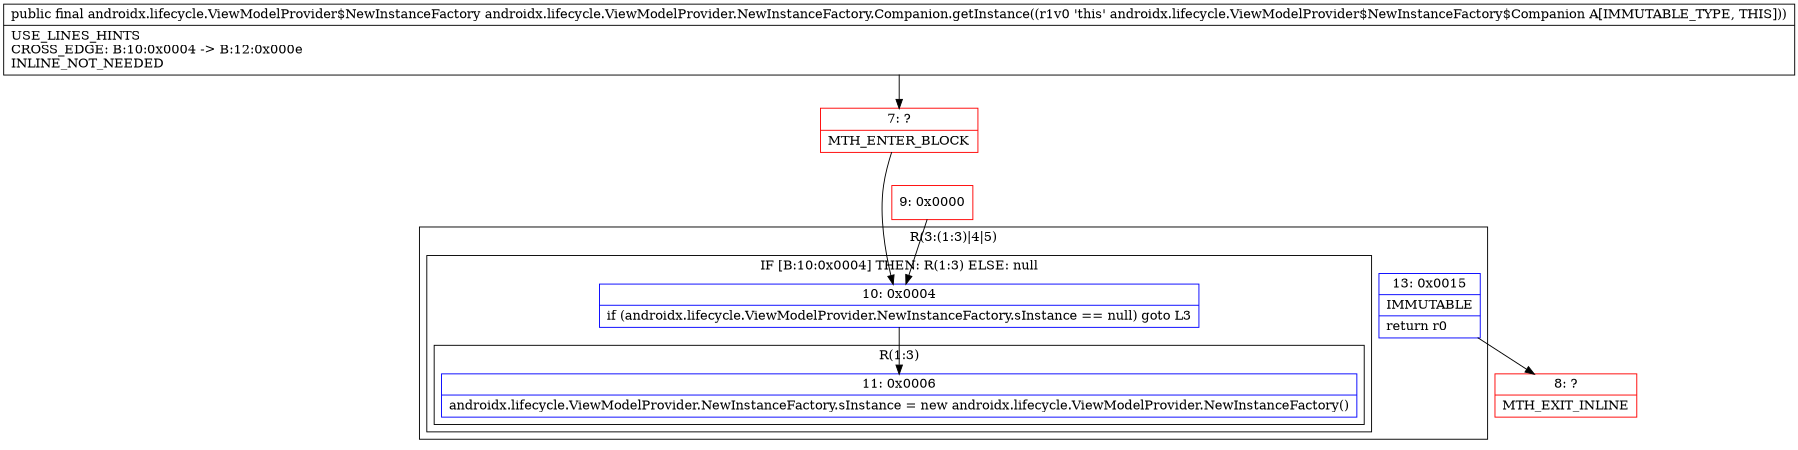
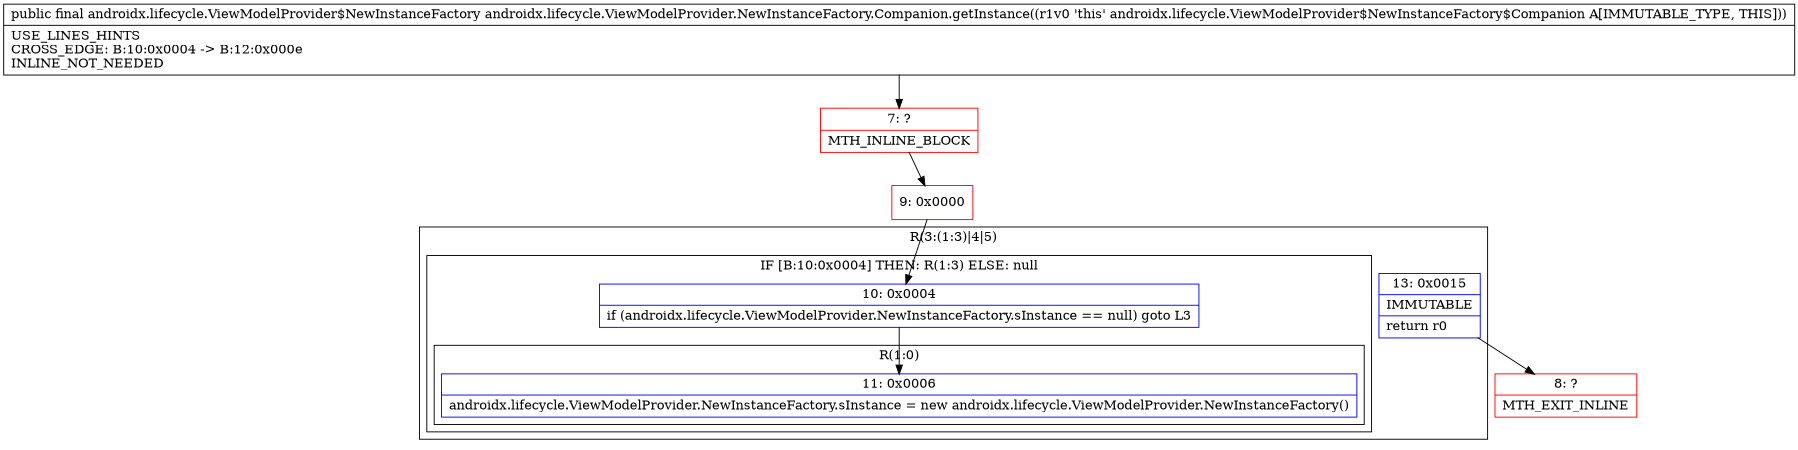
node "7: ?": text "MTH_ENTER_BLOCK" -> "MTH_INLINE_BLOCK"
edge "7: ?" -> "10: 0x0004": now "7: ?" -> "9: 0x0000"
cluster "R(1:3)": label "R(1:3)" -> "R(1:0)"
